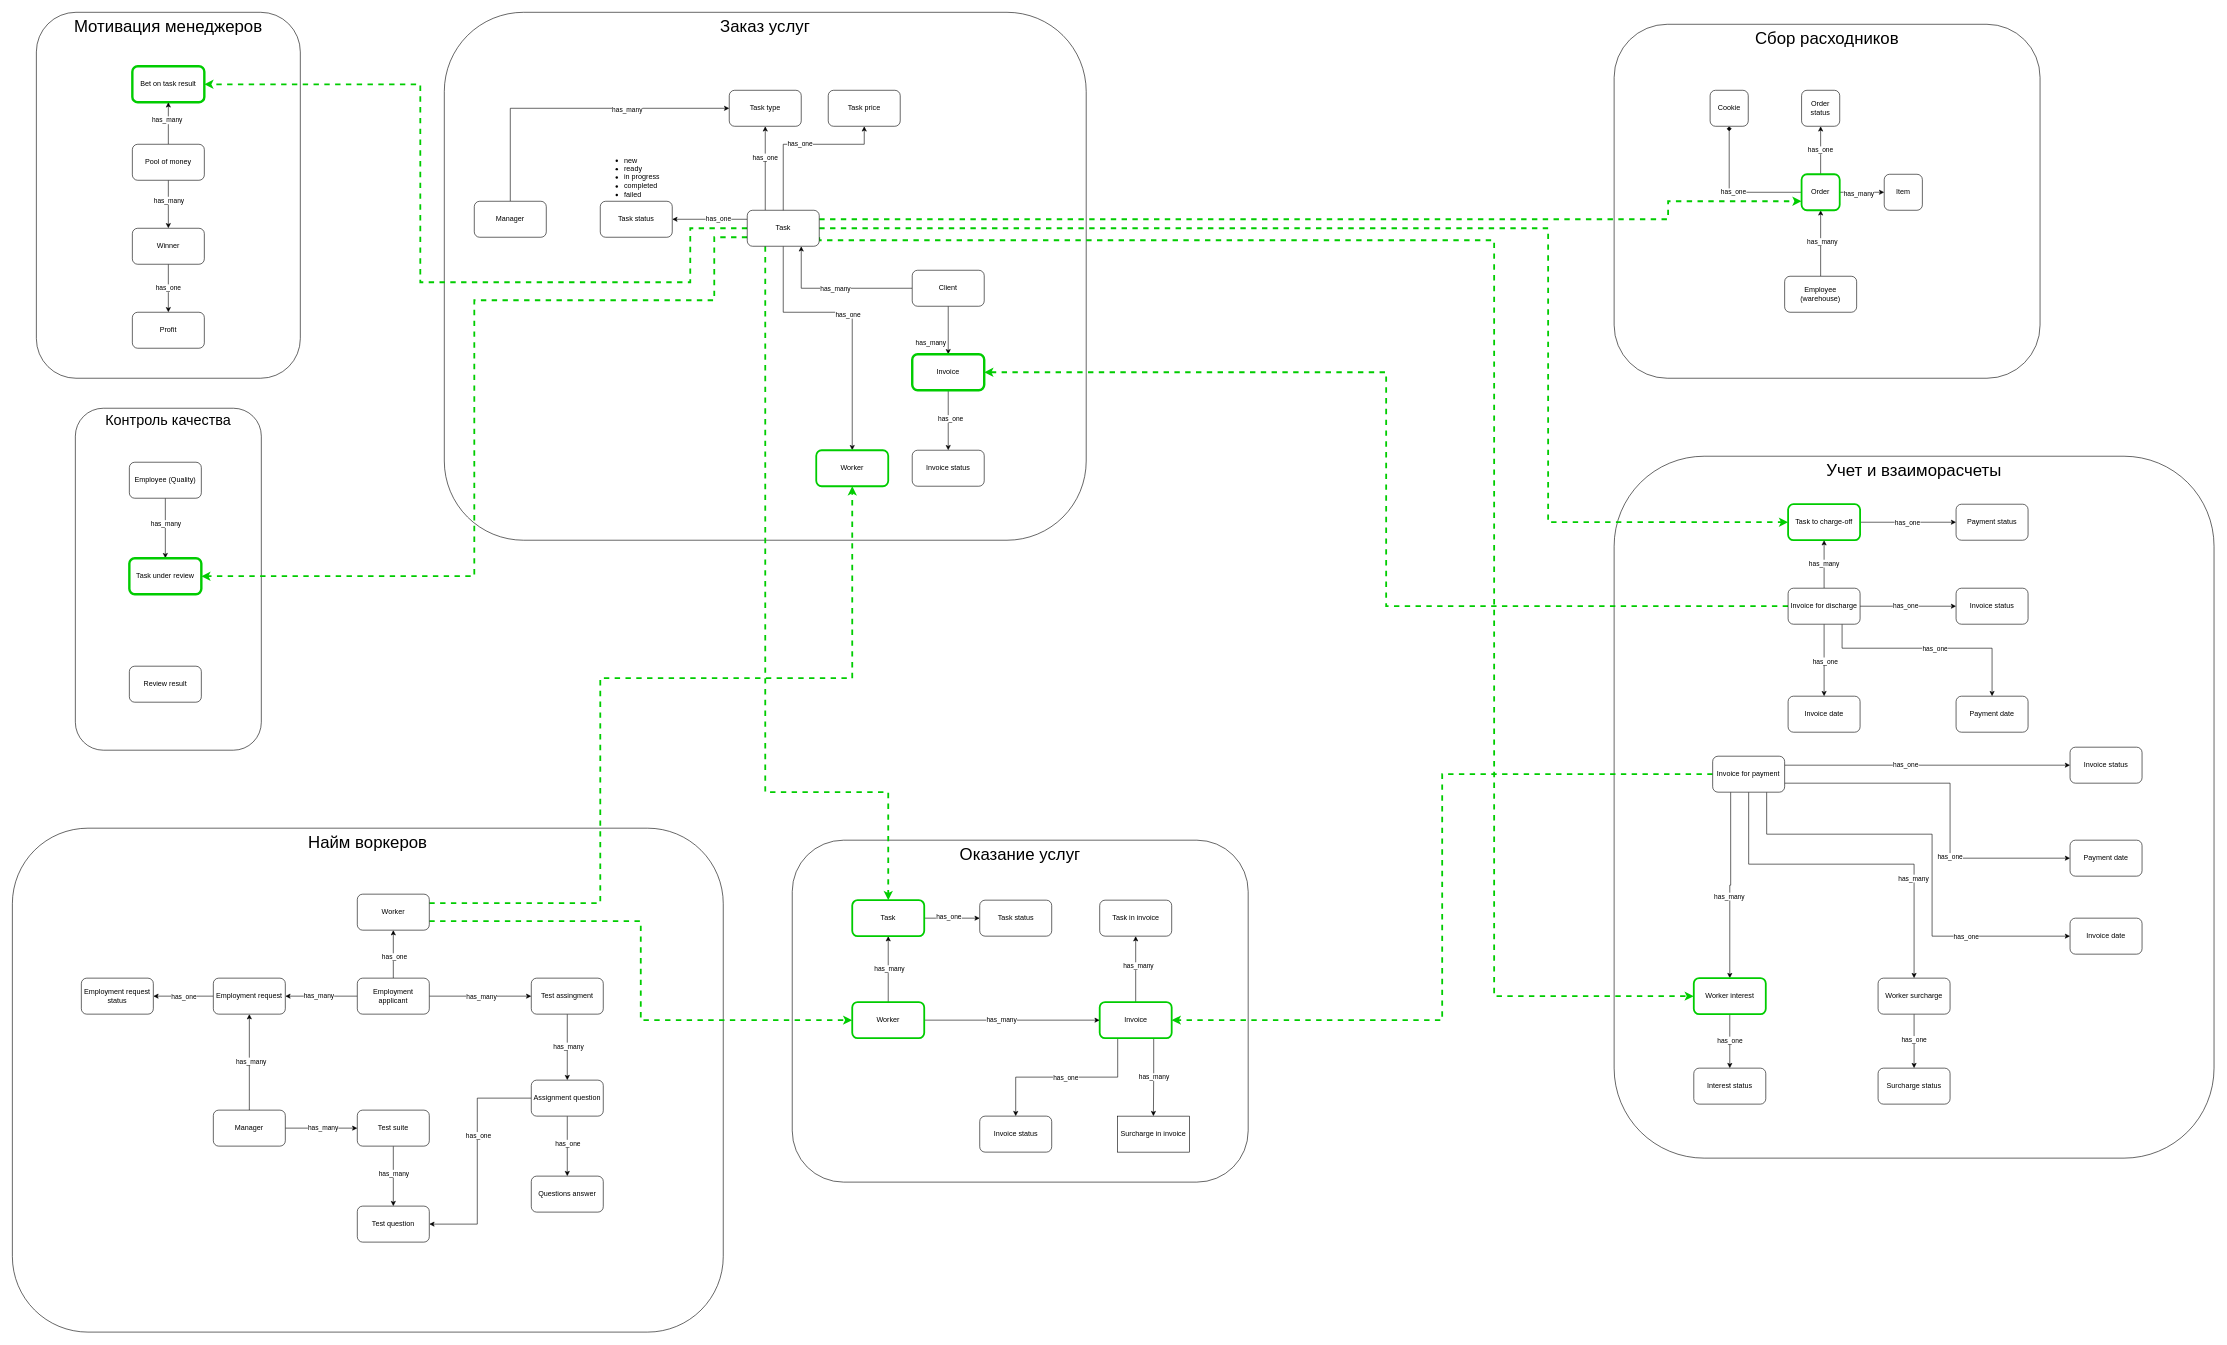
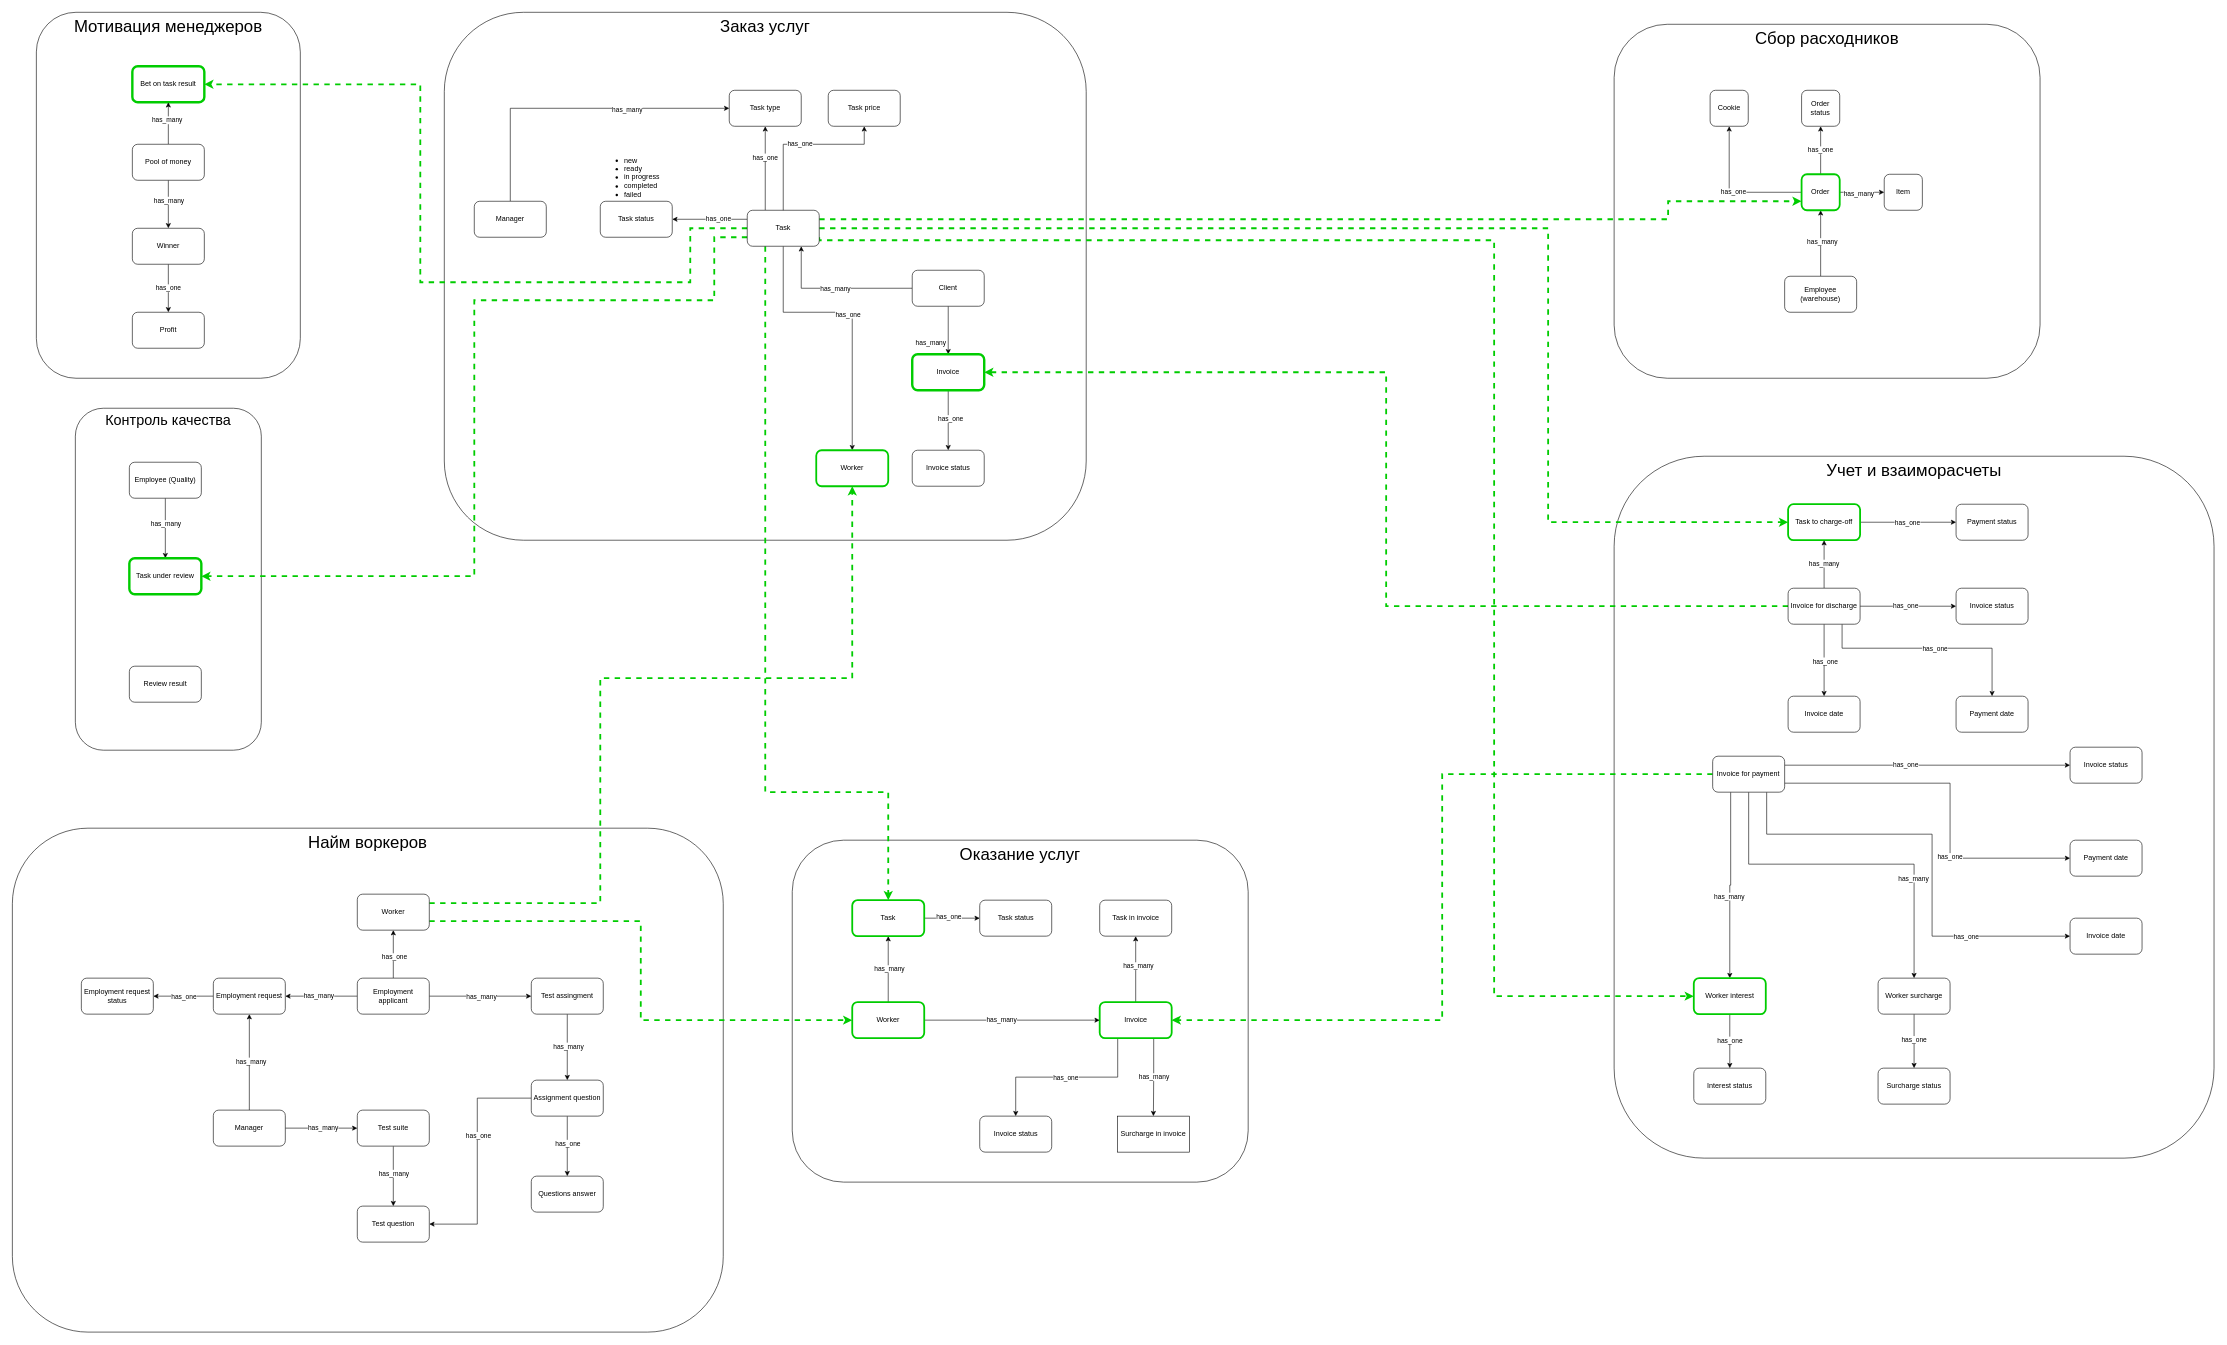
edge "Order" -> "Cookie": arrowhead diamond -> classic
